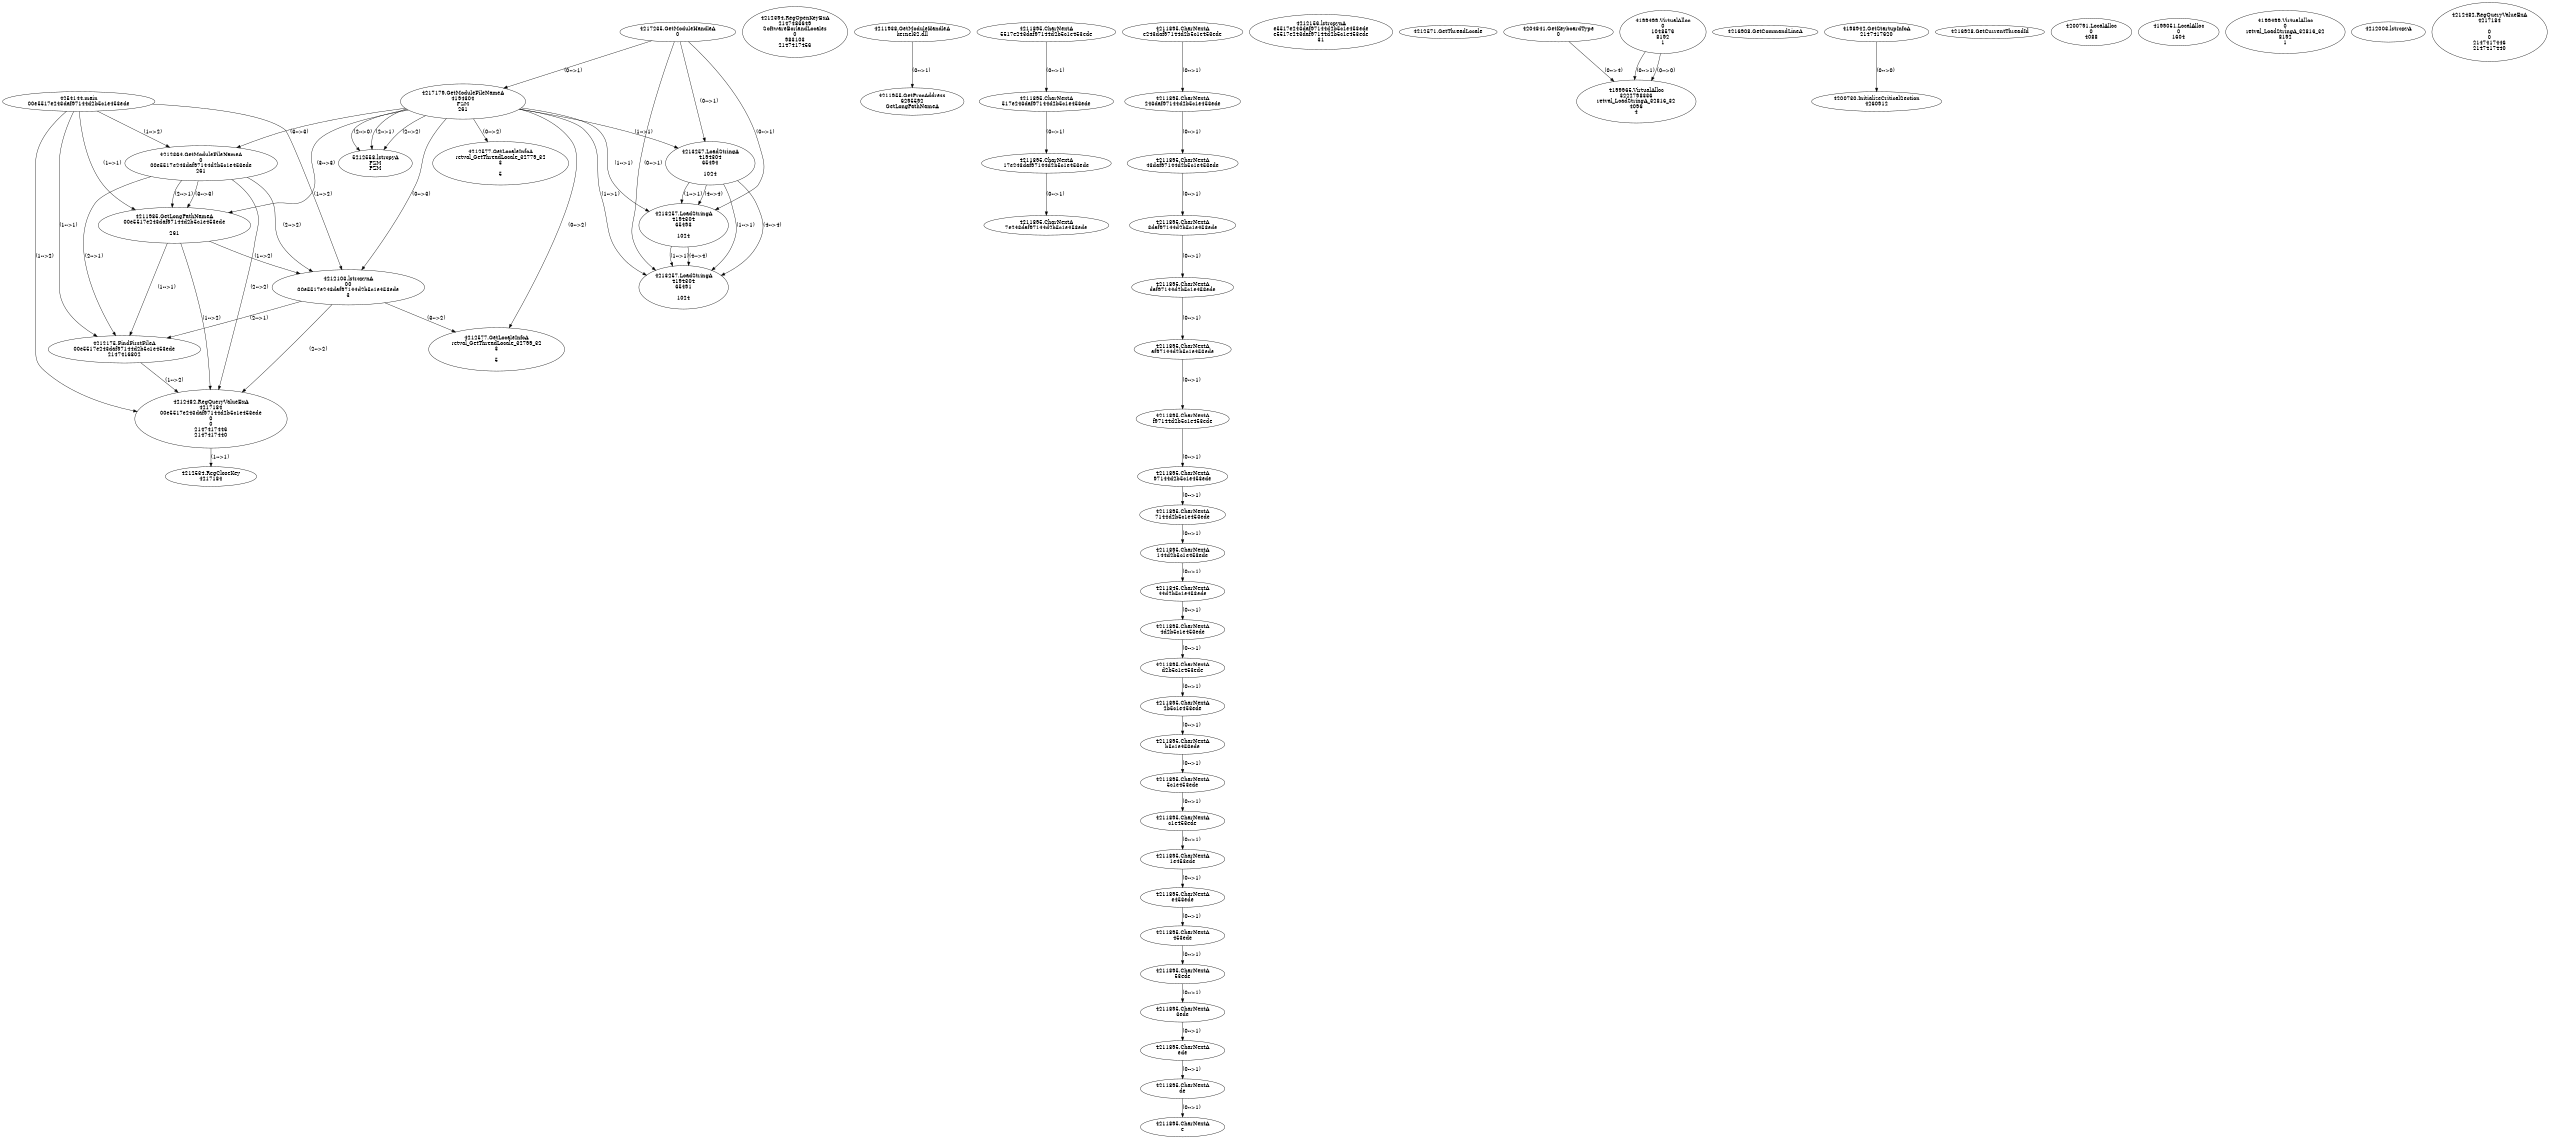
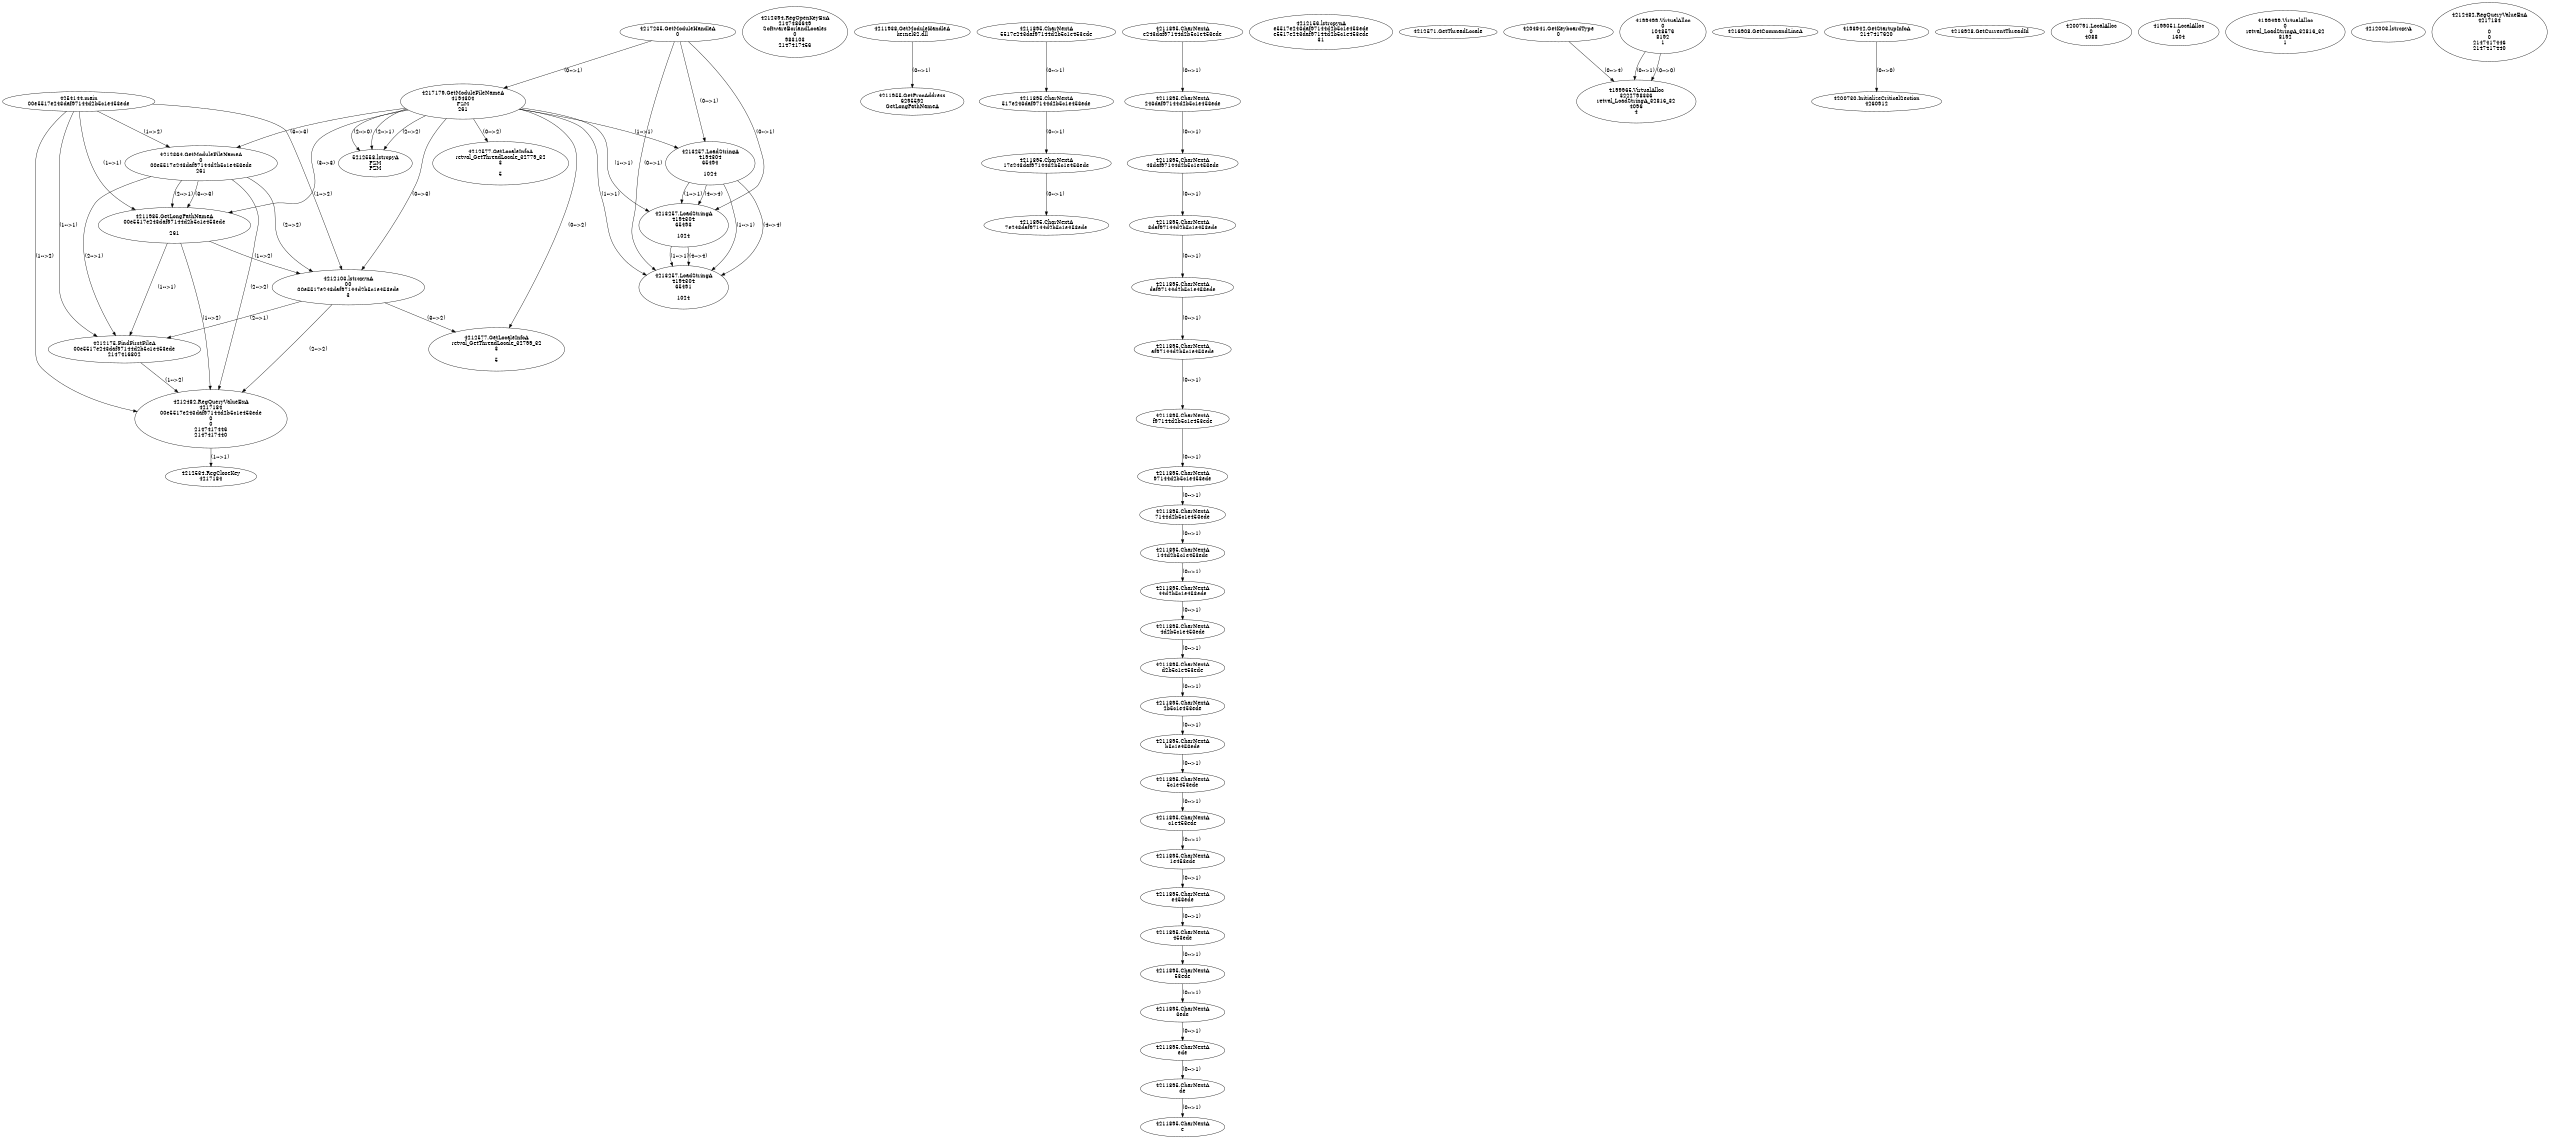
node "4211845.CharNextA 44d2b5c1e453ede": label "4211845.CharNextA 44d2b5c1e453ede" -> "4211895.CharNextA 44d2b5c1e453ede"
